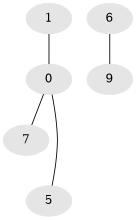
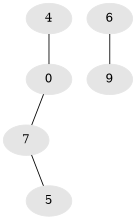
node "1": label "1" -> "4"
edge "0" -- "5": now "7" -- "5"
